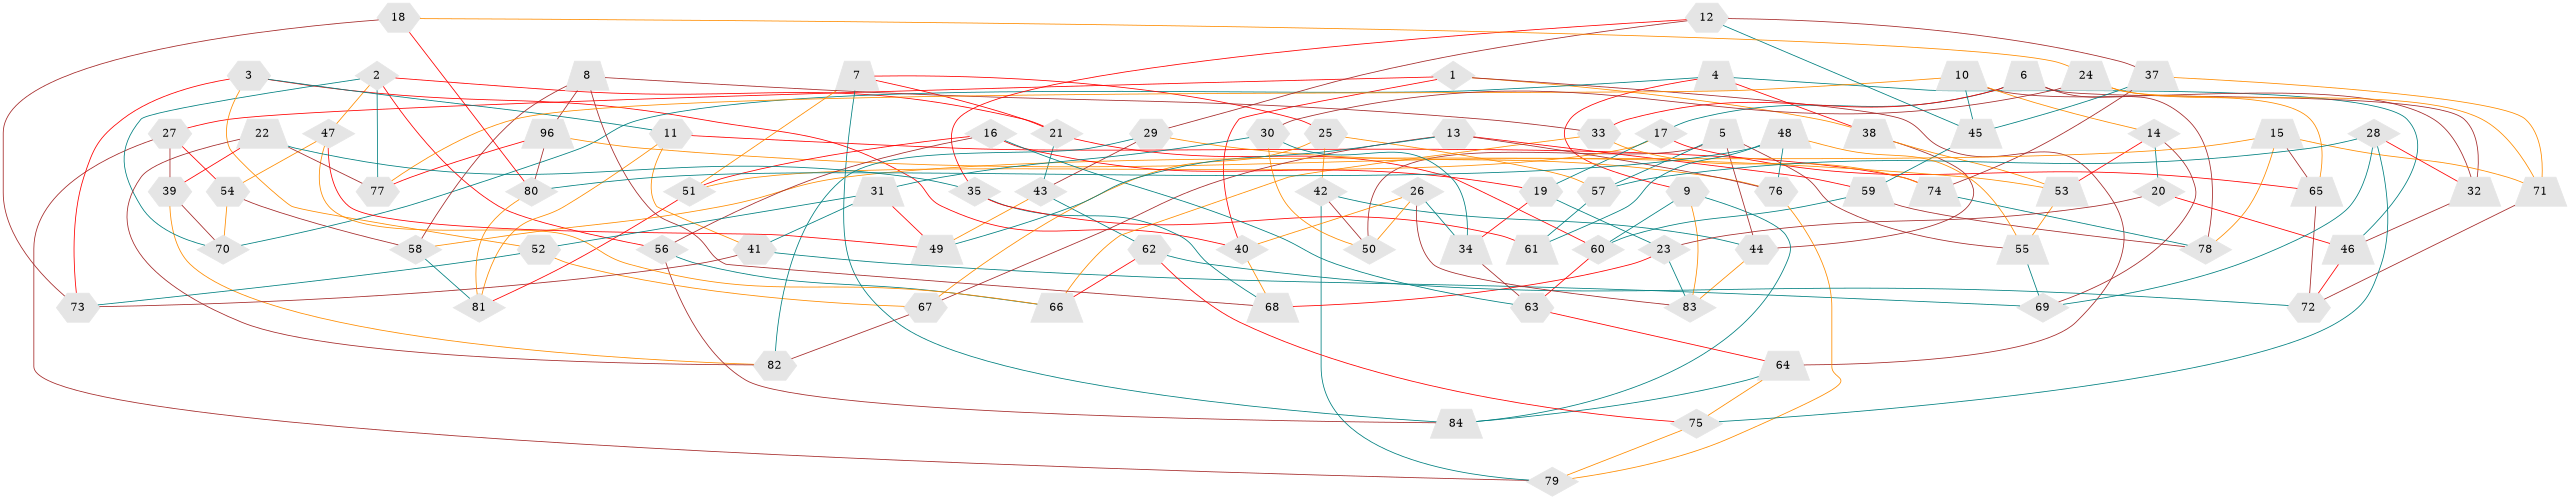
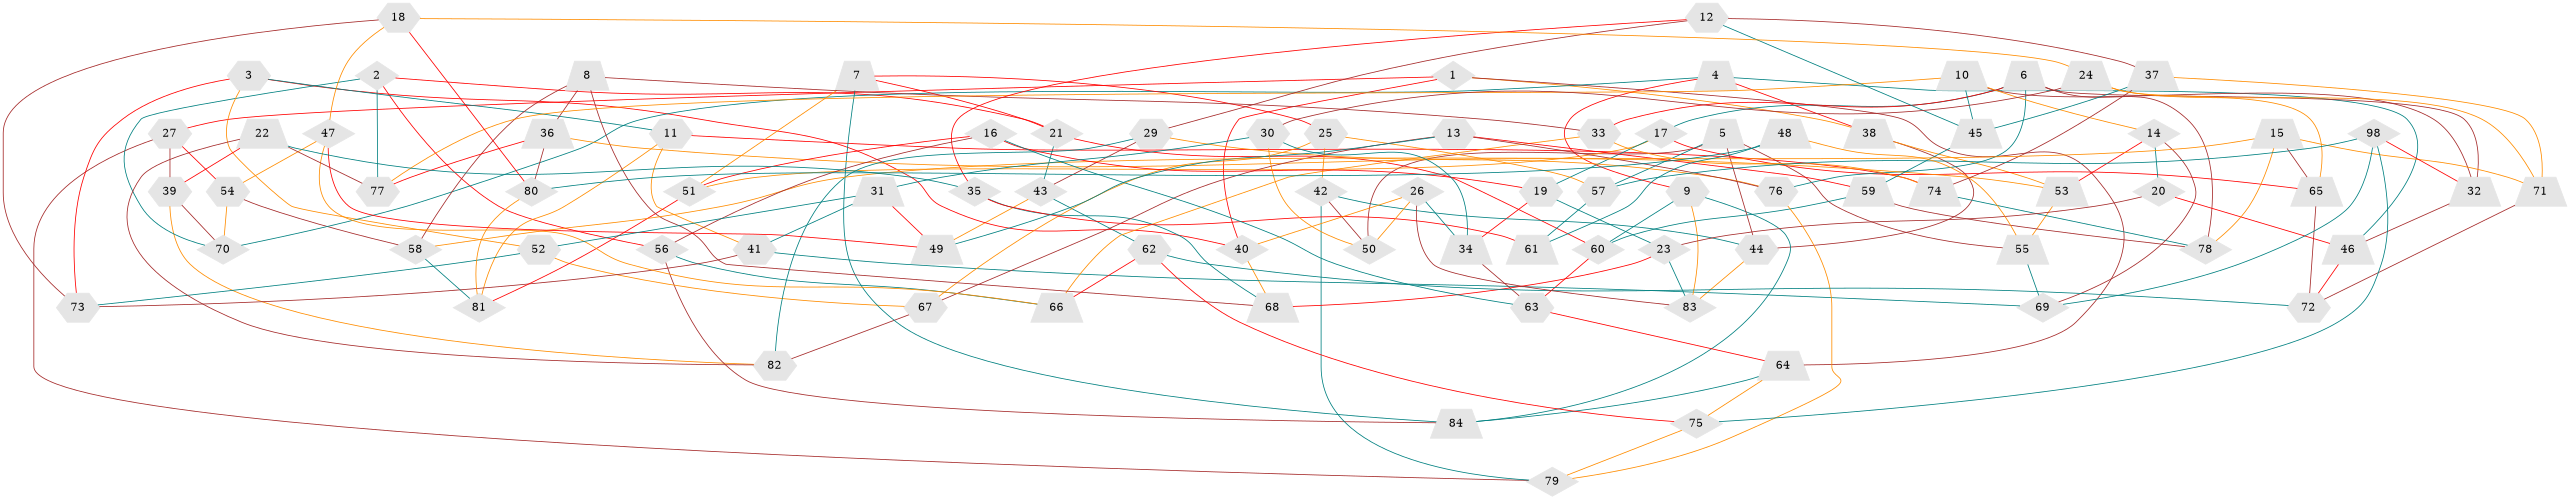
edge "2" -- "47": now "18" -- "47"
node "96": label "96" -> "36"
node "28": label "28" -> "98"
edge "48" -- "76": now "6" -- "76"
